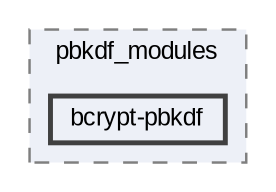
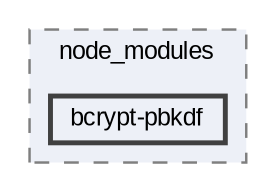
cluster "pbkdf_modules": label "pbkdf_modules" -> "node_modules"
